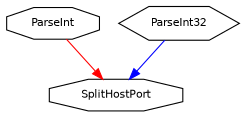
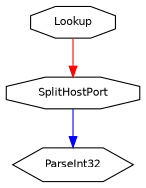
node "ParseInt": label "ParseInt" -> "Lookup"
edge "ParseInt32" -> "SplitHostPort": reversed
